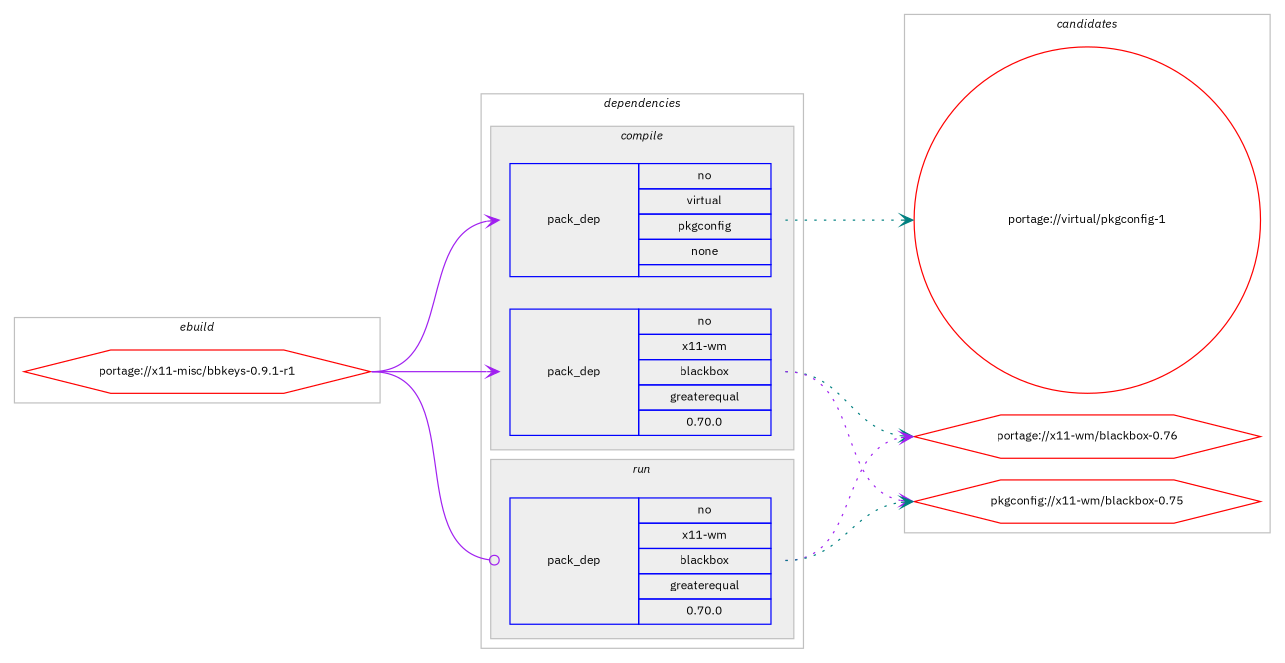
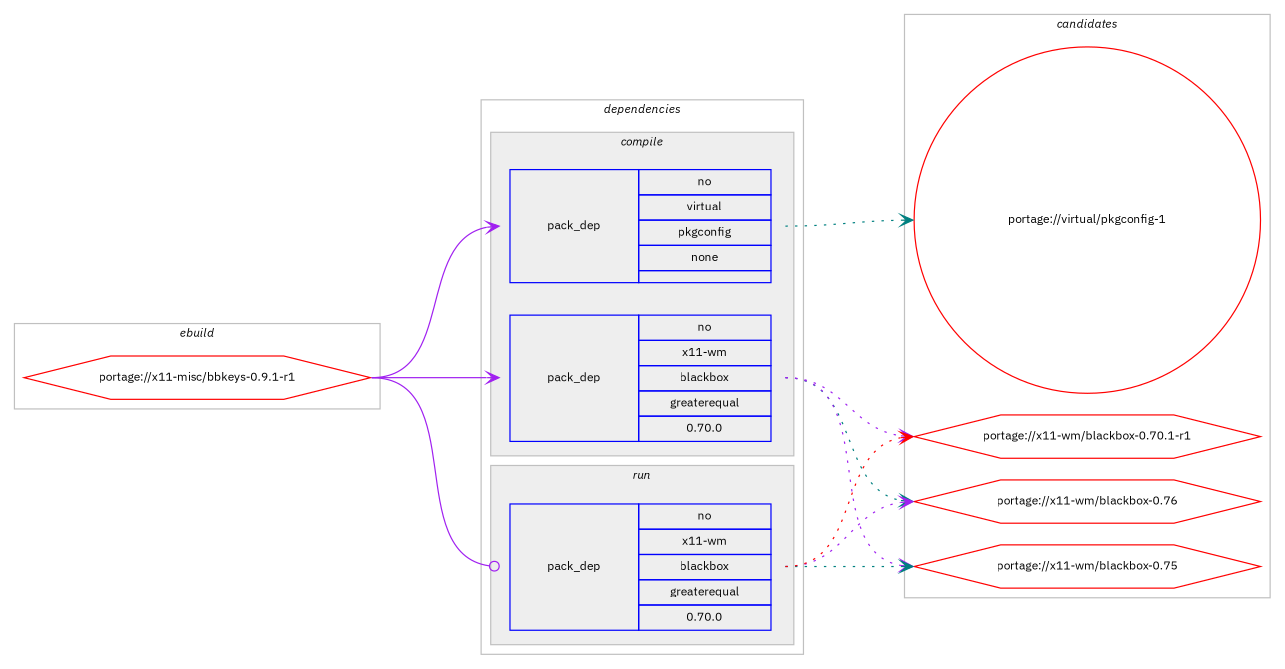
node "portage://x11-wm/blackbox-0.70.1-r1": added
node "pkgconfig://x11-wm/blackbox-0.75": label "pkgconfig://x11-wm/blackbox-0.75" -> "portage://x11-wm/blackbox-0.75"
